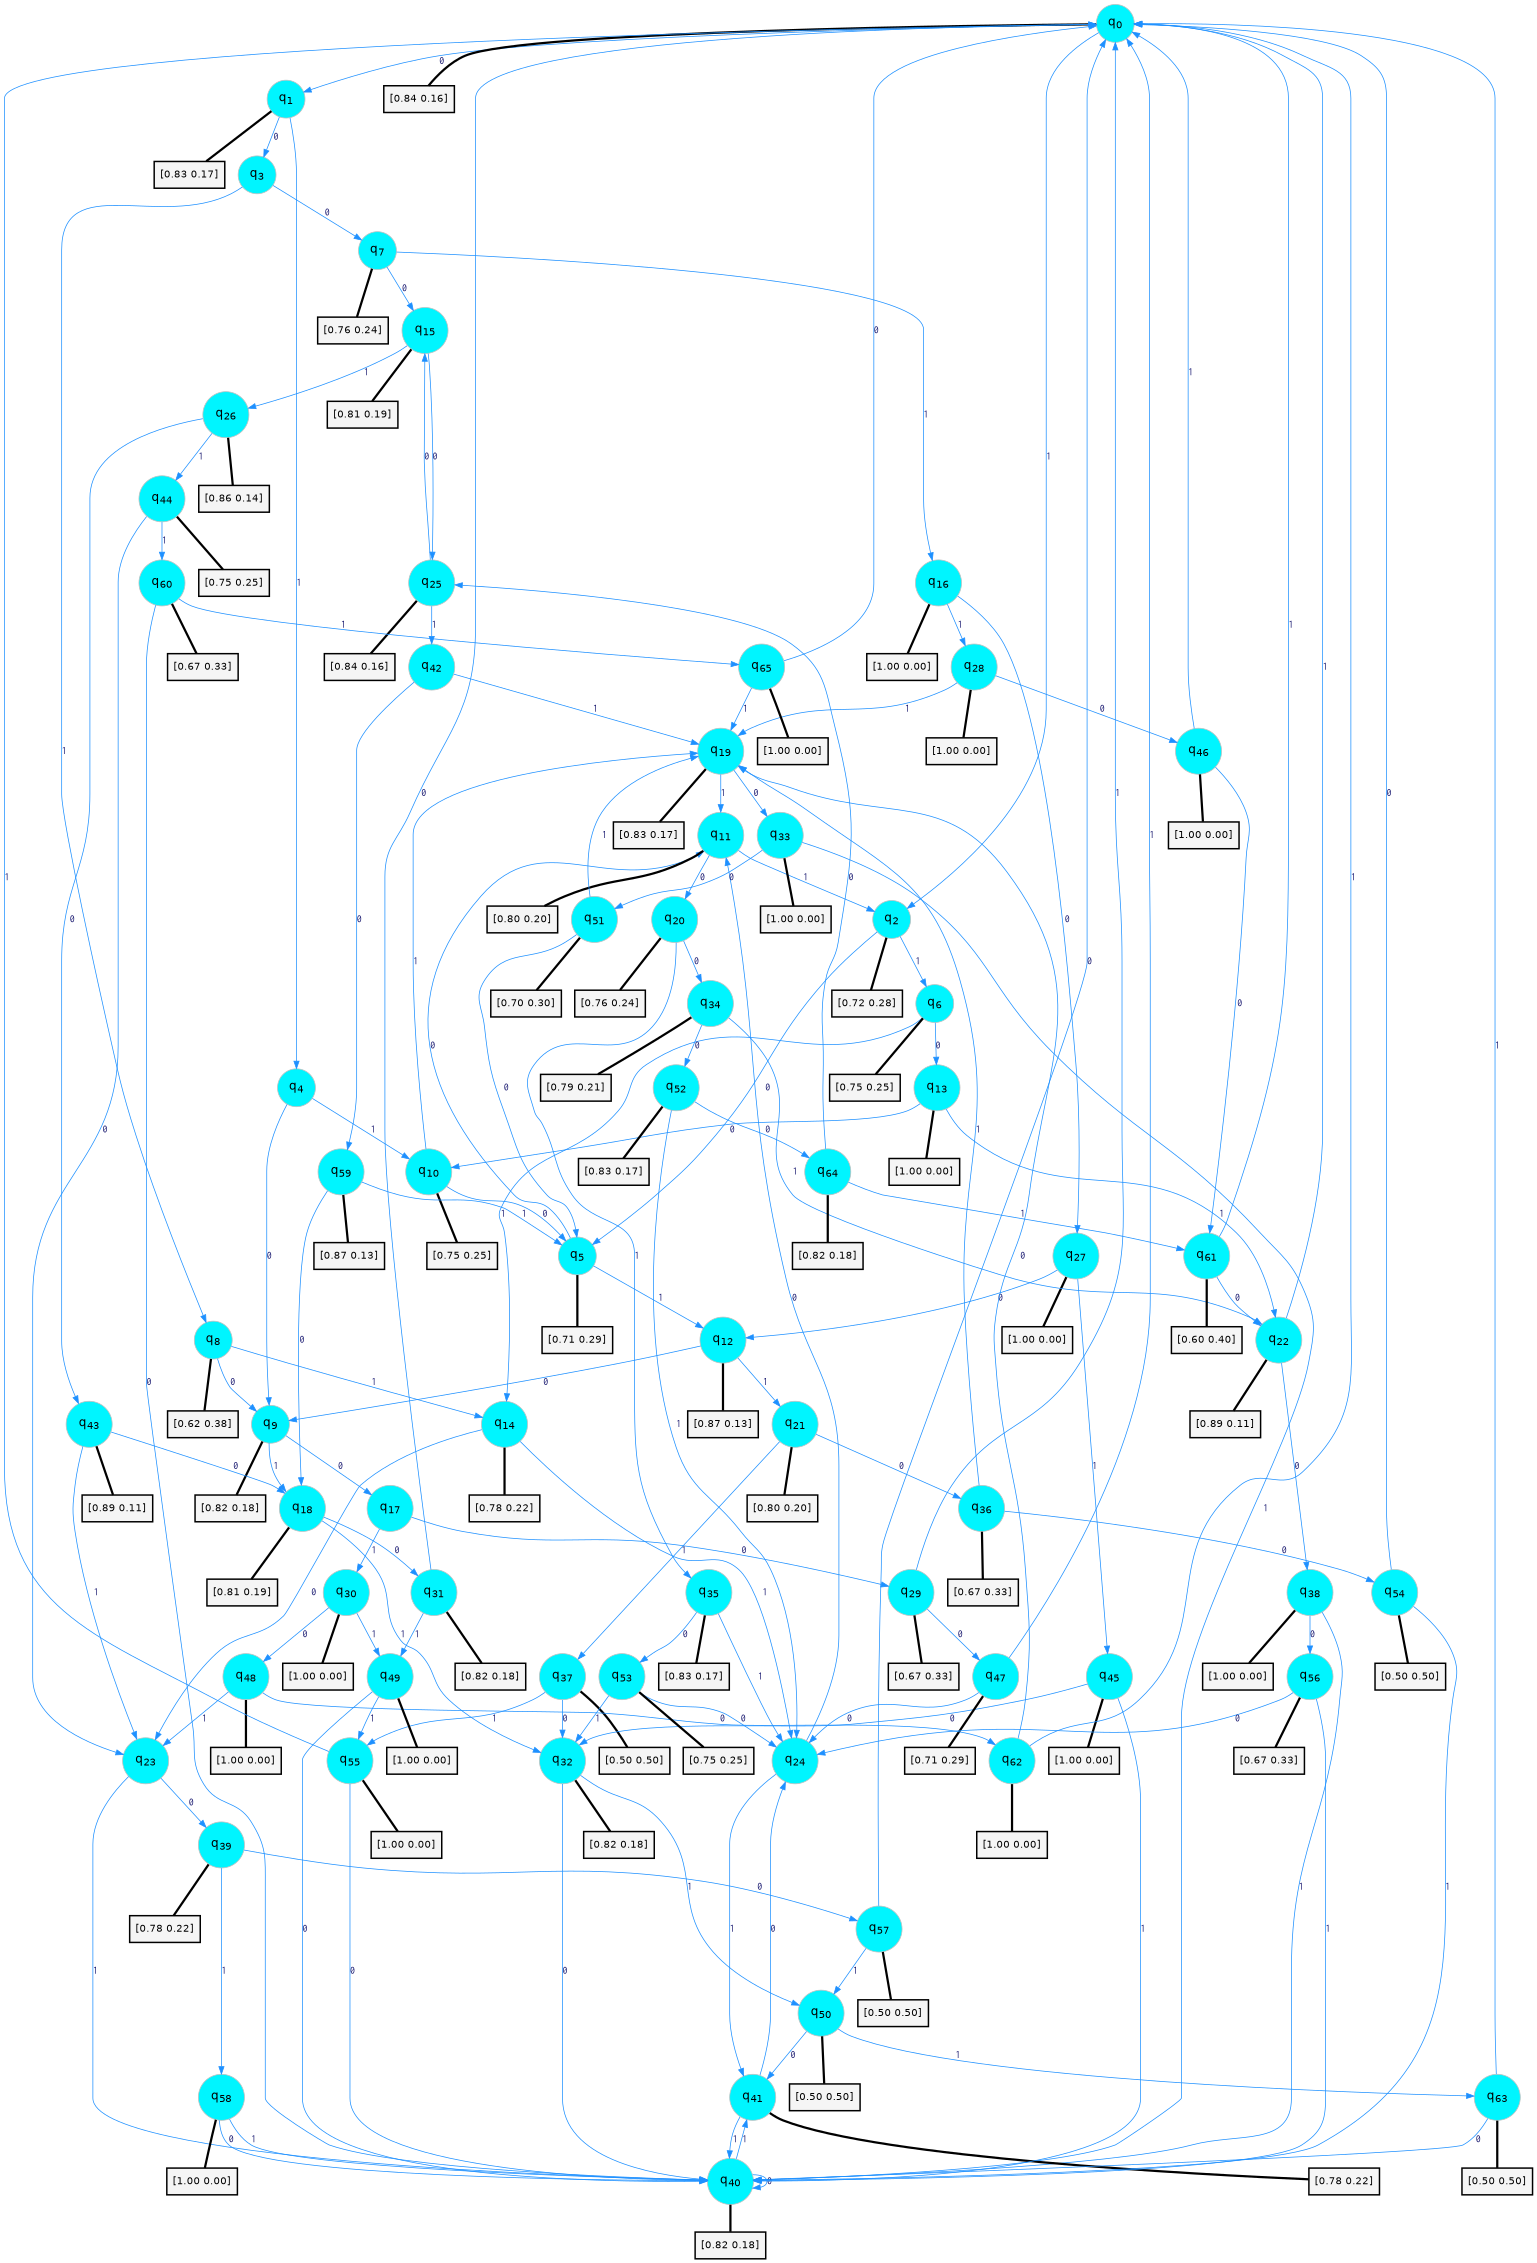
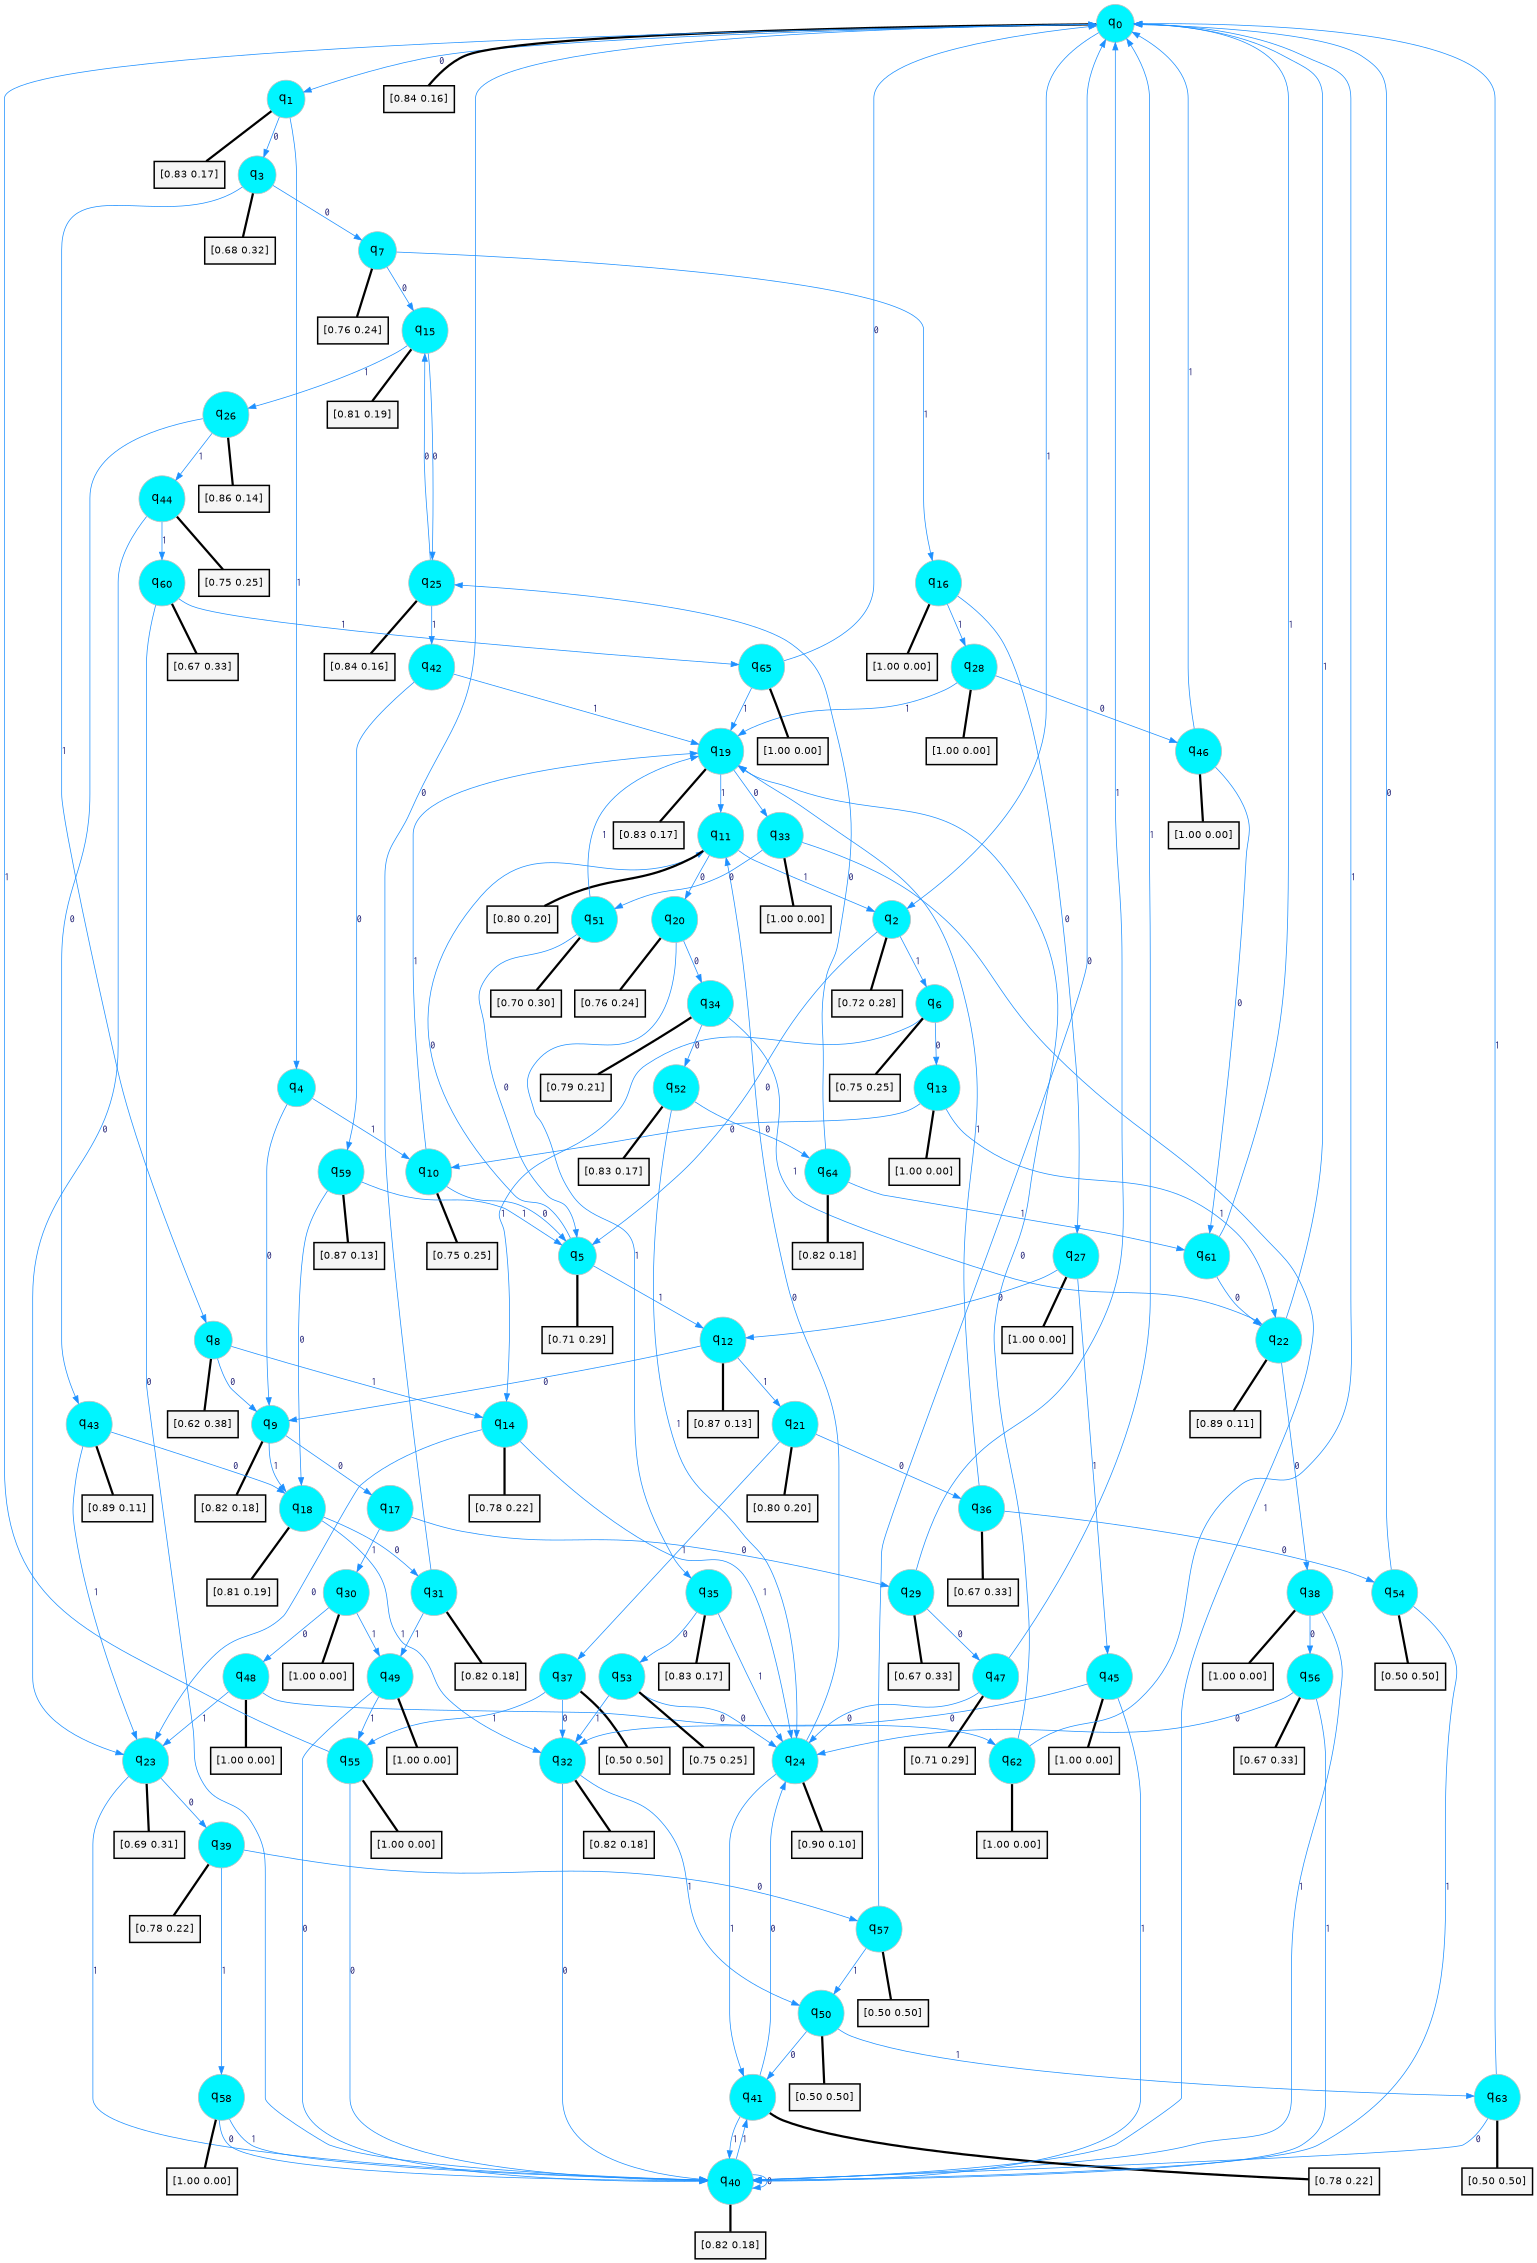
node "[0.68 0.32]": added
node "[0.60 0.40]": removed
node "[0.69 0.31]": added
node "[0.90 0.10]": added
